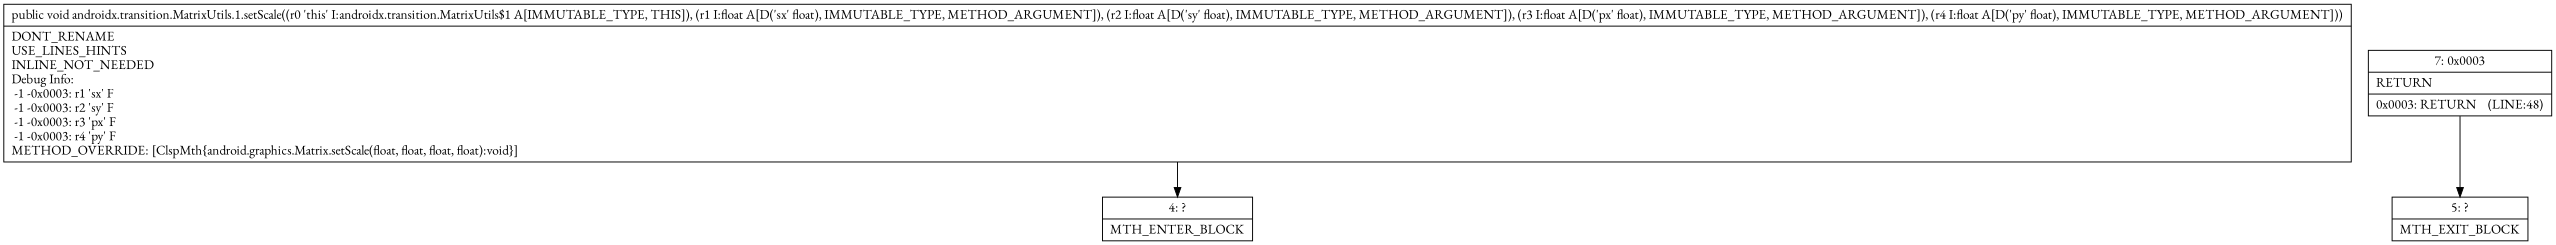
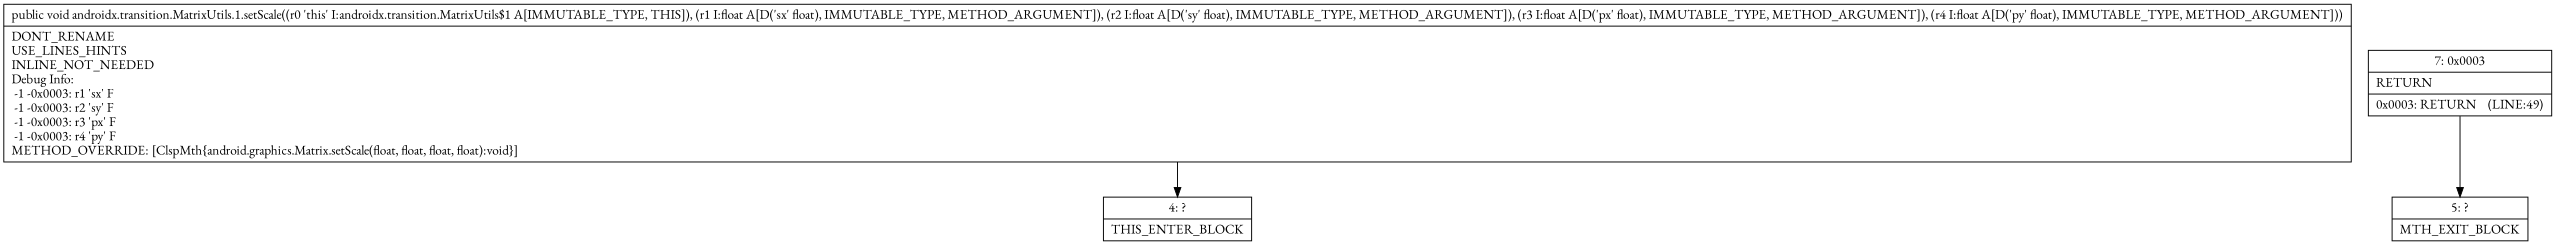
node "7: 0x0003": text "0x0003: RETURN    (LINE:48)" -> "0x0003: RETURN    (LINE:49)"
node "4: ?": text "MTH_ENTER_BLOCK" -> "THIS_ENTER_BLOCK"
